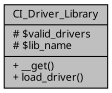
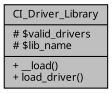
node "CI_Driver_Library": text "+ __get()" -> "+ __load()"
